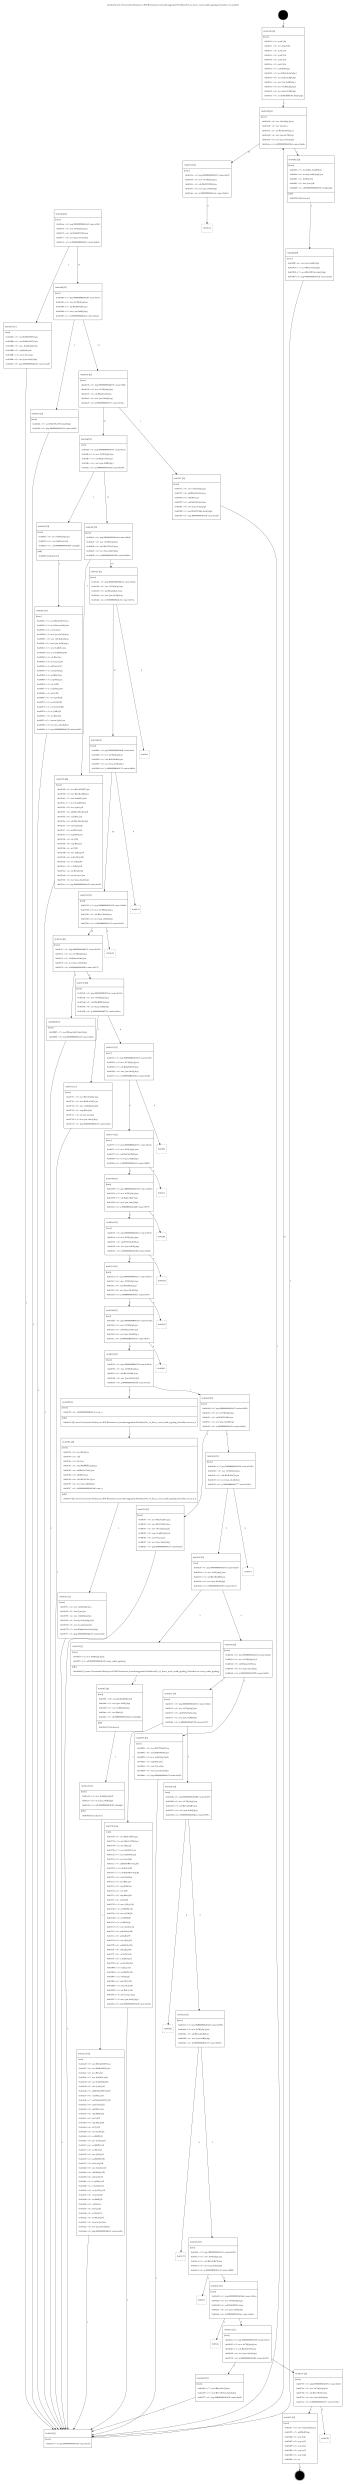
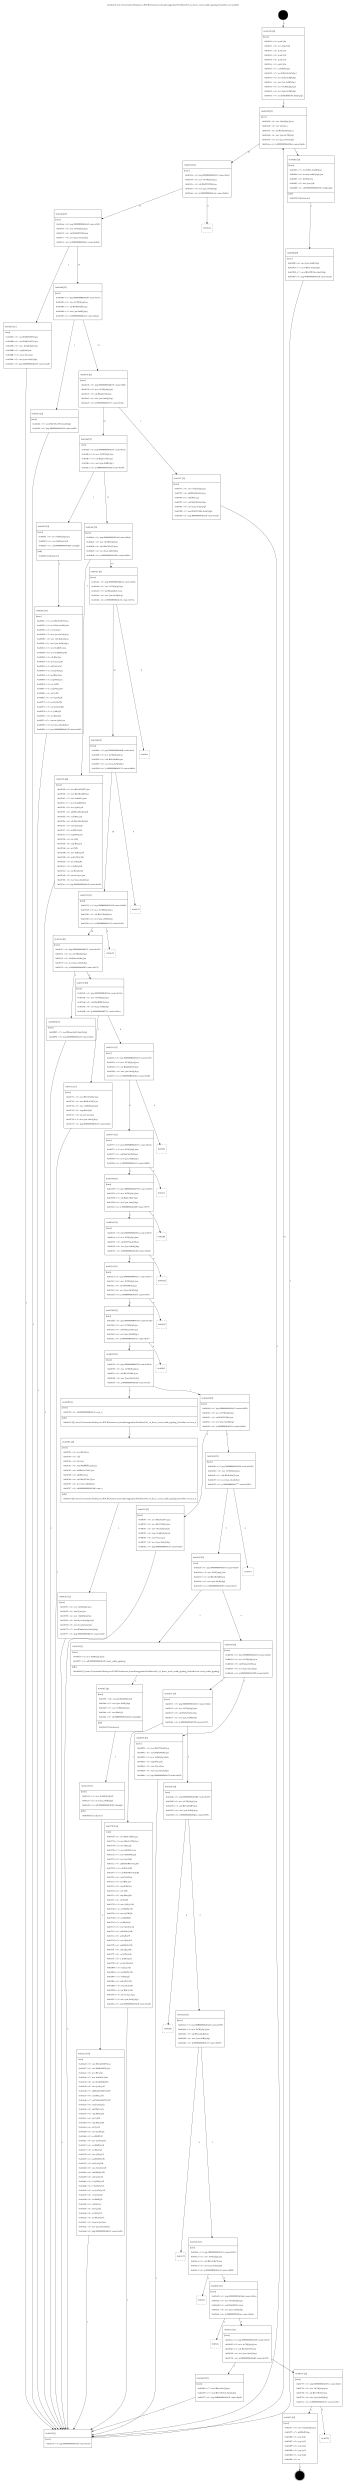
edge "0x401454 [22]" -> "0x40146a [22]": added, label "15"
